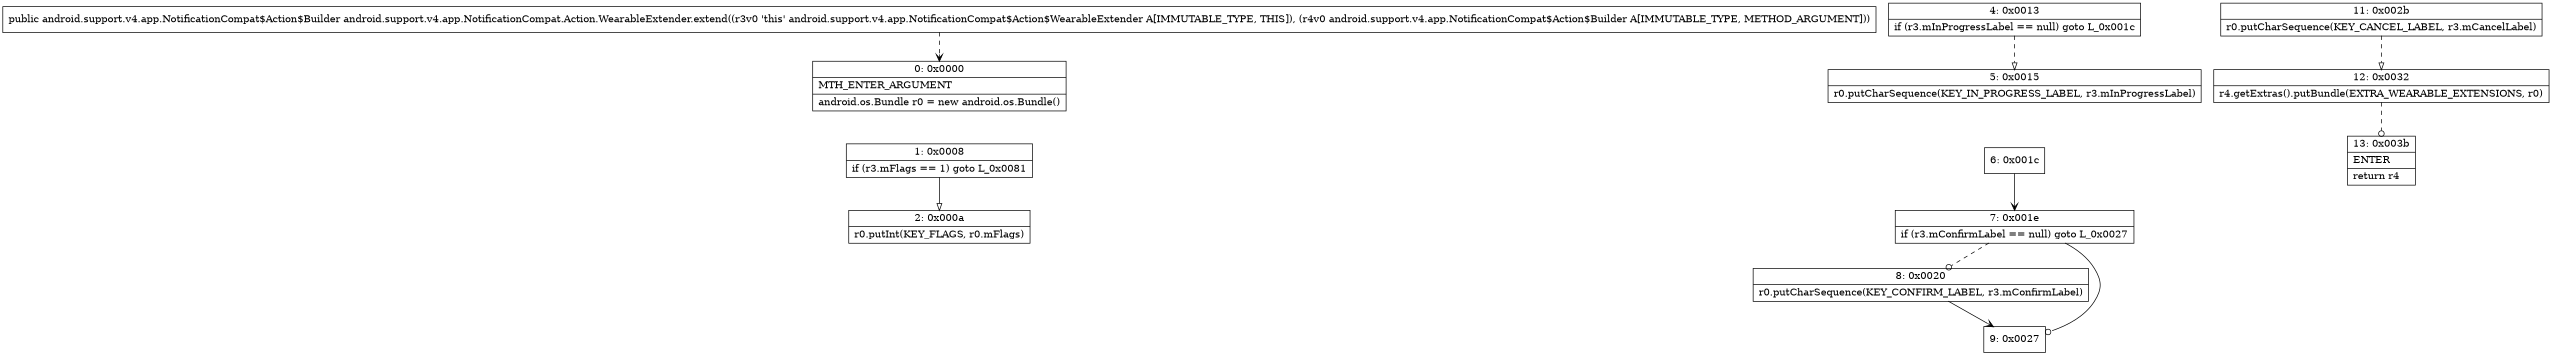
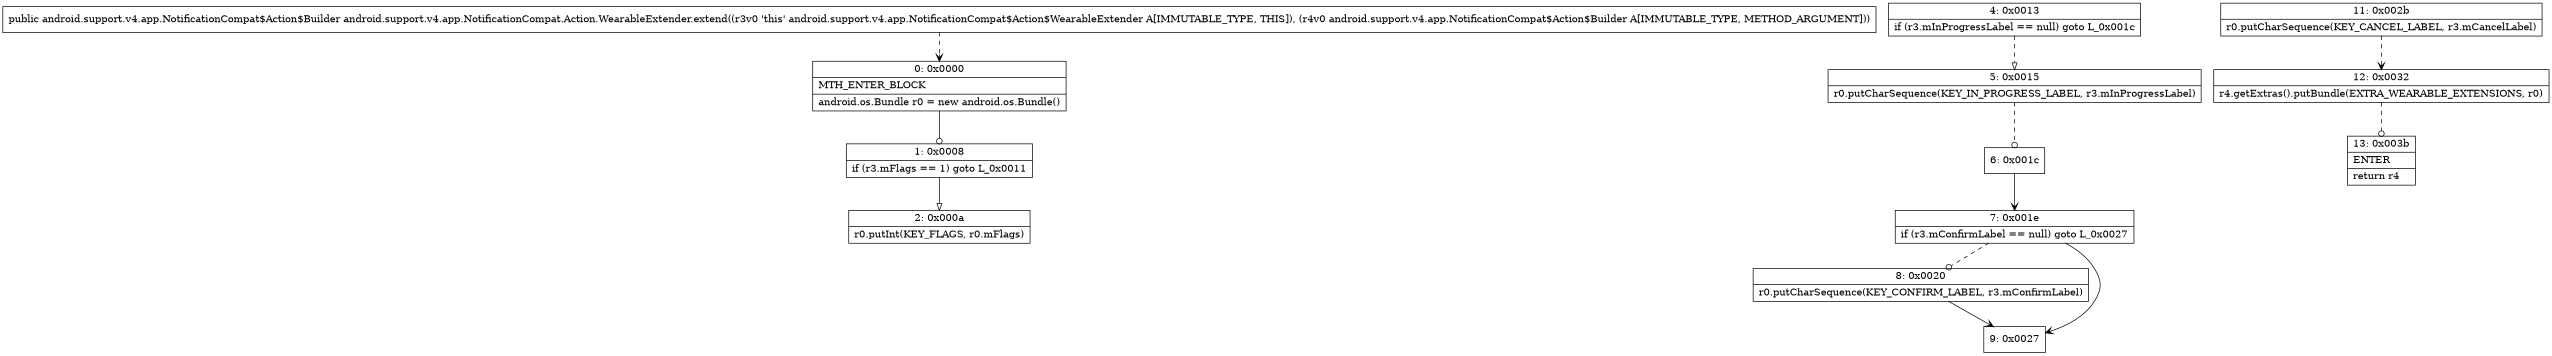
edge "11: 0x002b" -> "12: 0x0032": arrowhead onormal -> vee
node "0: 0x0000": text "MTH_ENTER_ARGUMENT" -> "MTH_ENTER_BLOCK"
edge "5: 0x0015" -> "6: 0x001c": added
edge "0: 0x0000" -> "1: 0x0008": added
node "1: 0x0008": text "if (r3.mFlags == 1) goto L_0x0081" -> "if (r3.mFlags == 1) goto L_0x0011"
edge "7: 0x001e" -> "9: 0x0027": arrowhead odot -> vee
